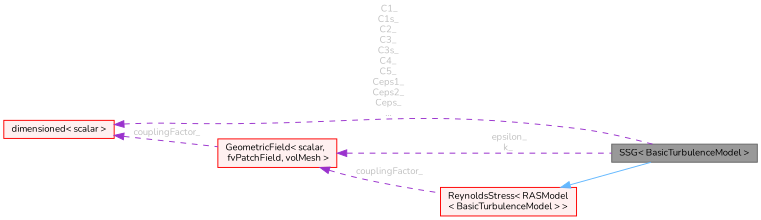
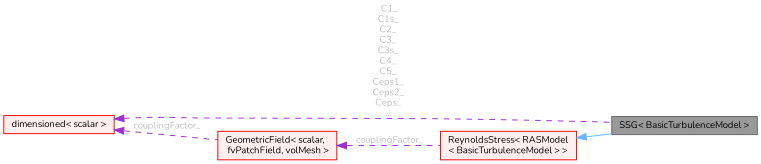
edge "SSG< BasicTurbulenceModel >" -> "GeometricField< scalar, fvPatchField, volMesh >": removed, label "epsilon_ k_"
